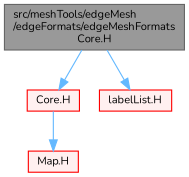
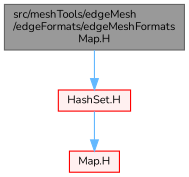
node "src/meshTools/edgeMesh /edgeFormats/edgeMeshFormats Core.H": label "src/meshTools/edgeMesh /edgeFormats/edgeMeshFormats Core.H" -> "src/meshTools/edgeMesh /edgeFormats/edgeMeshFormats Map.H"
node "Core.H": label "Core.H" -> "HashSet.H"
node "labelList.H": removed
